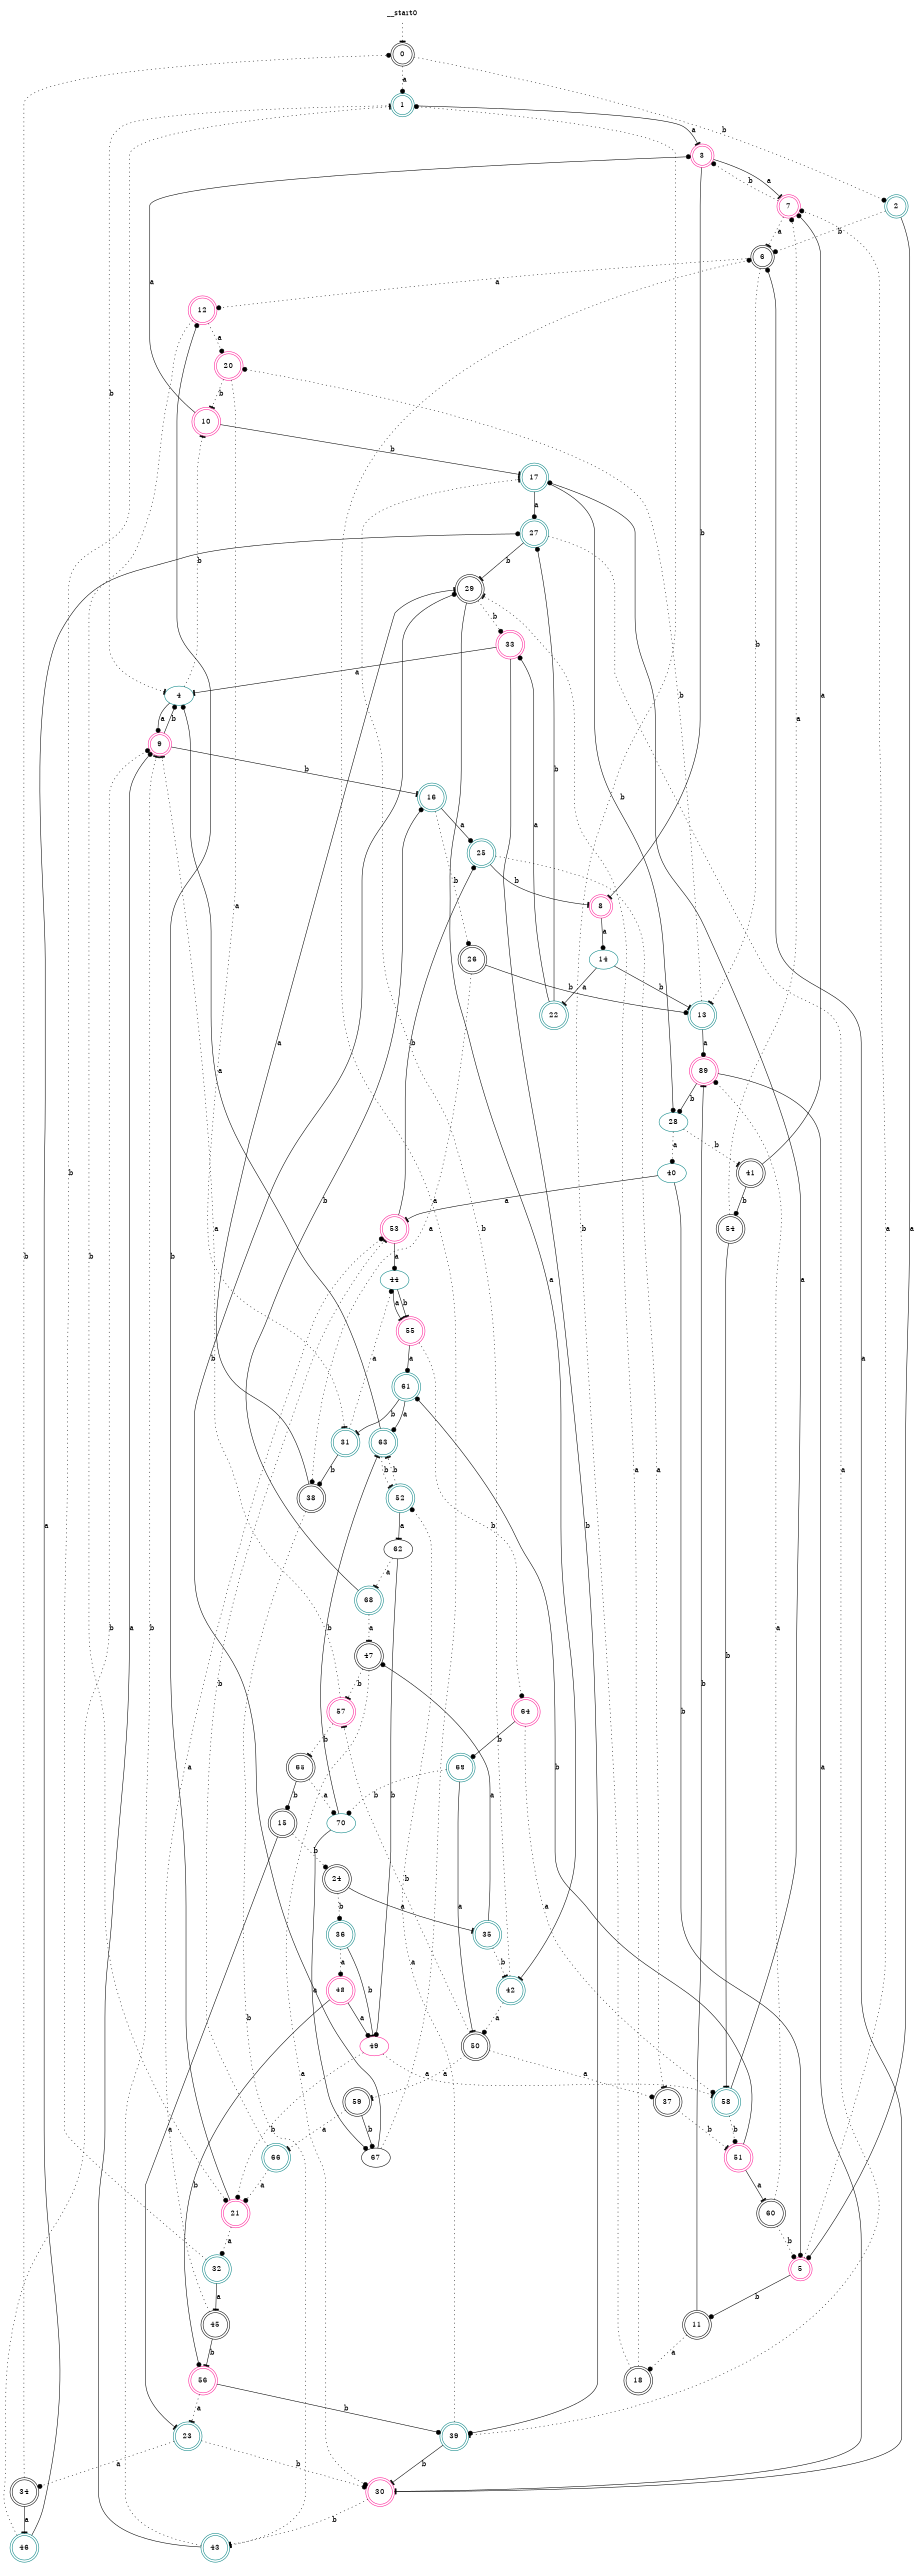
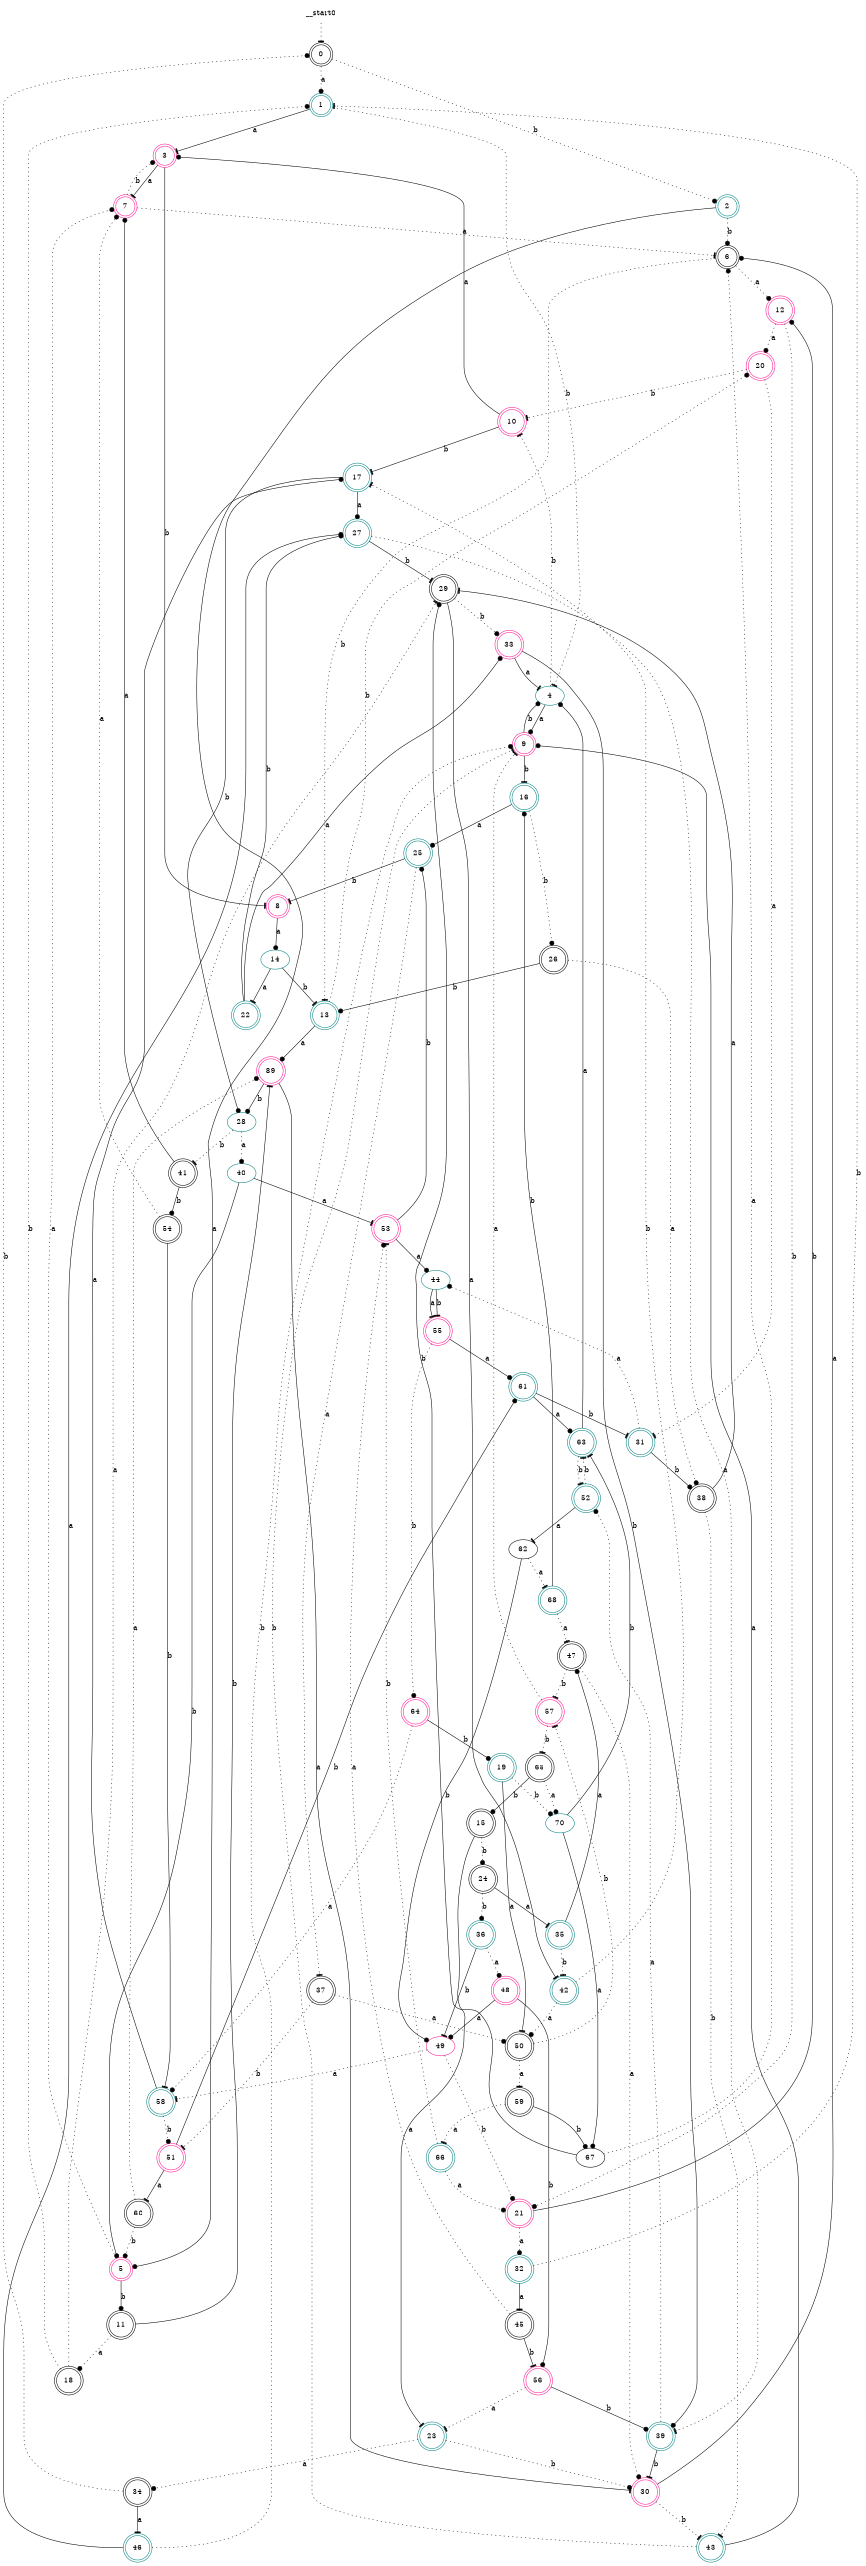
node "69": label "69" -> "19"
edge "50" -> "37": reversed
